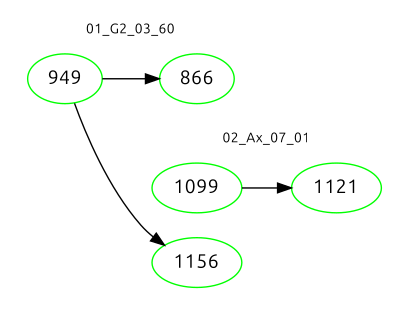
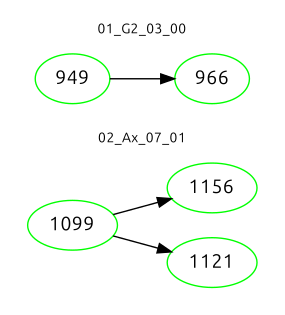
cluster "01_G2_03_60": label "01_G2_03_60" -> "01_G2_03_00"
node "866": label "866" -> "966"
edge "949" -> "1156": now "1099" -> "1156"
